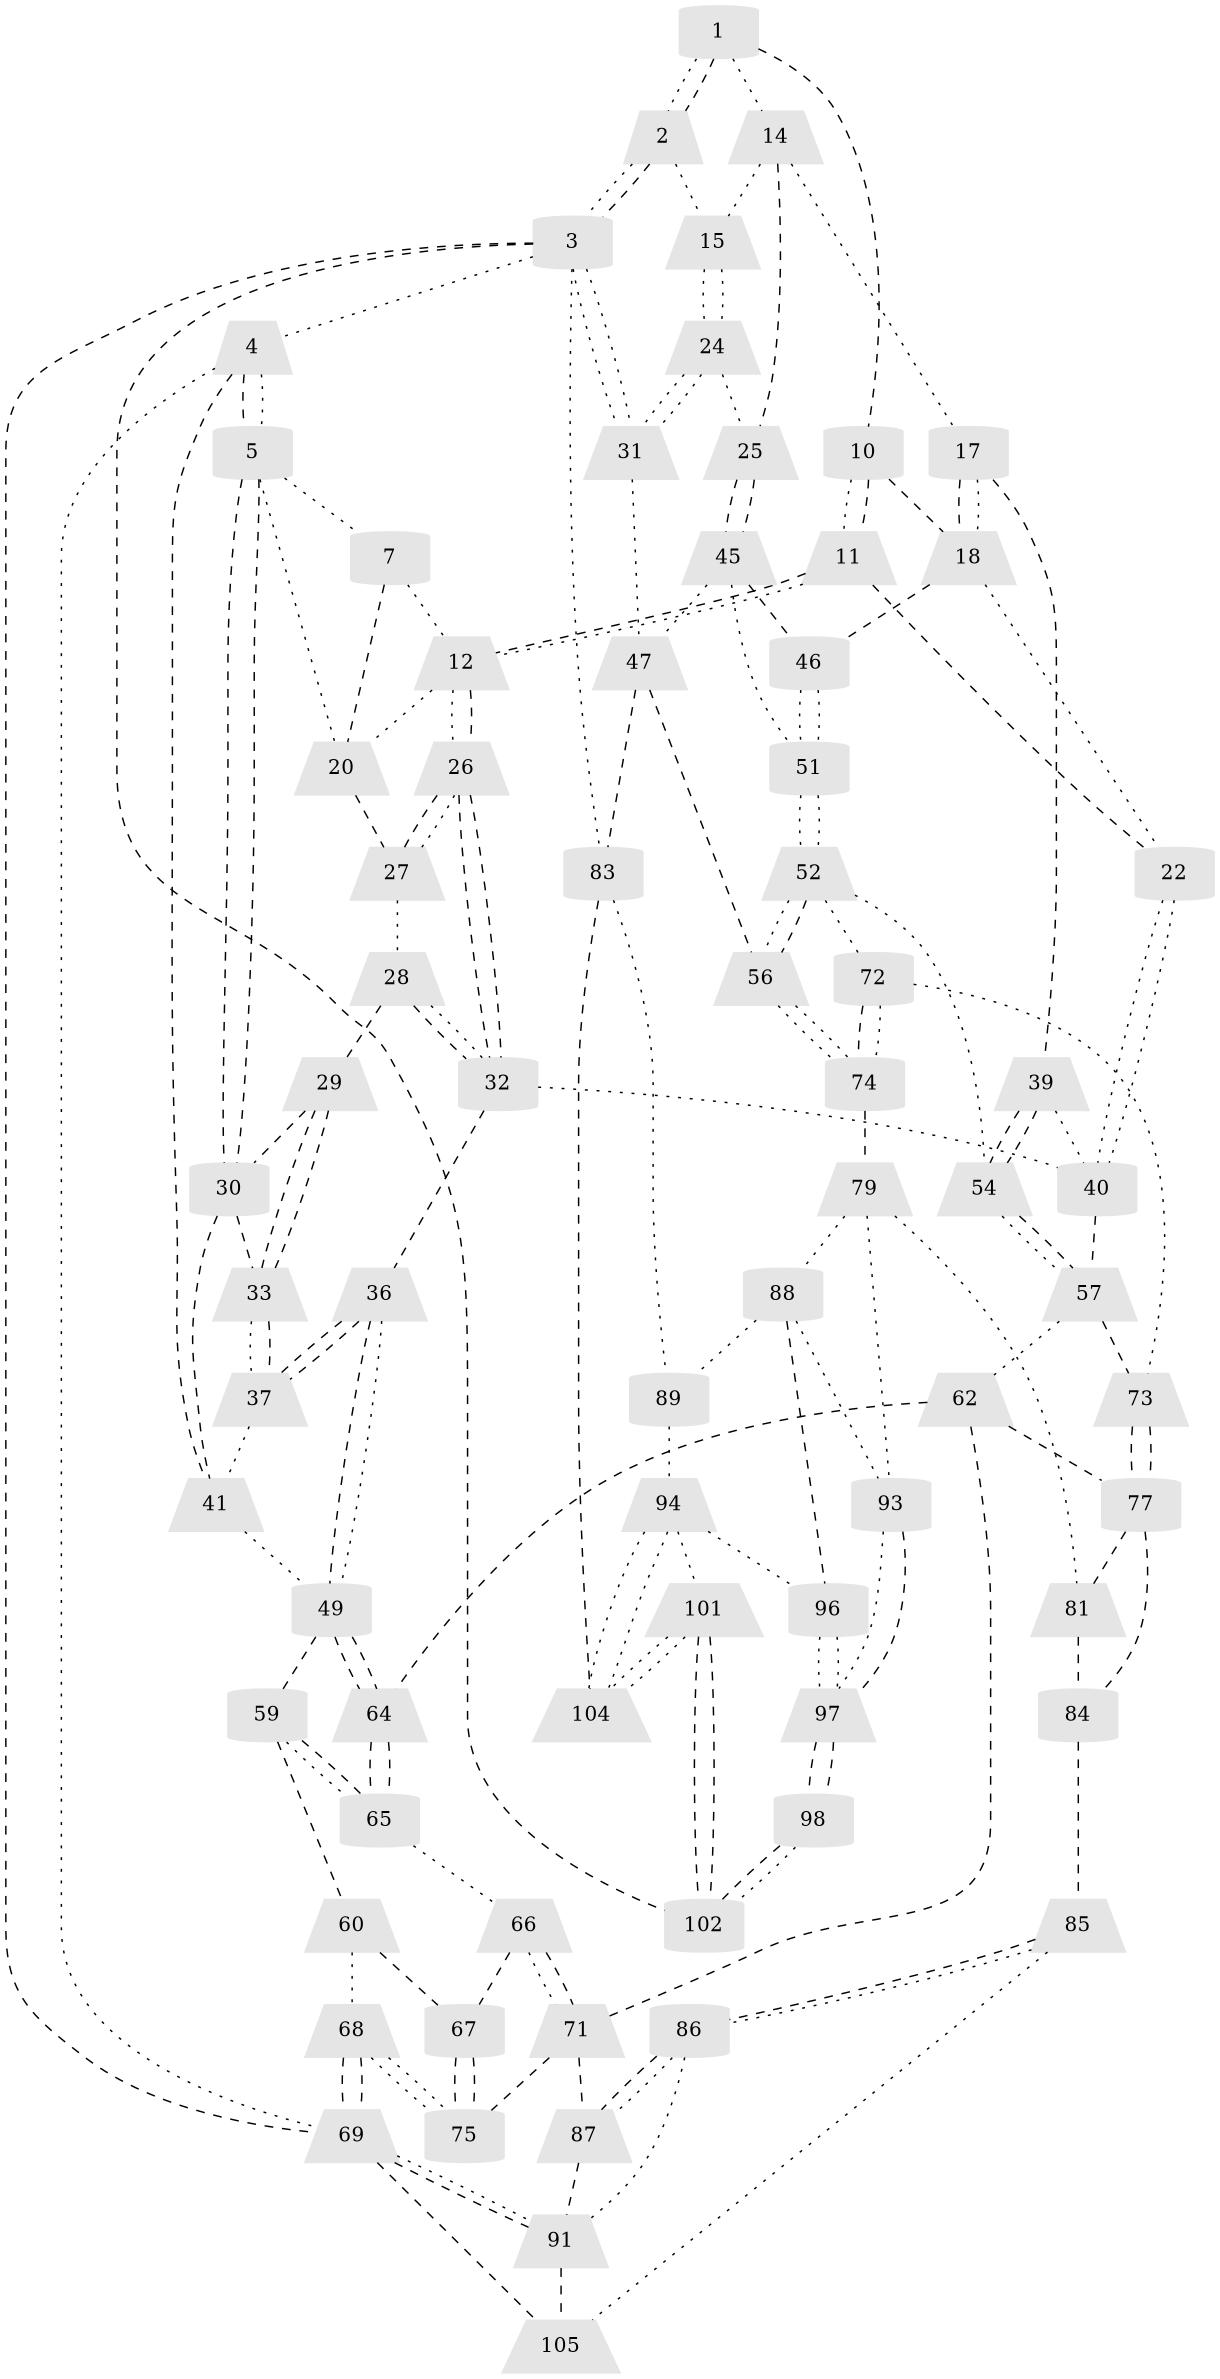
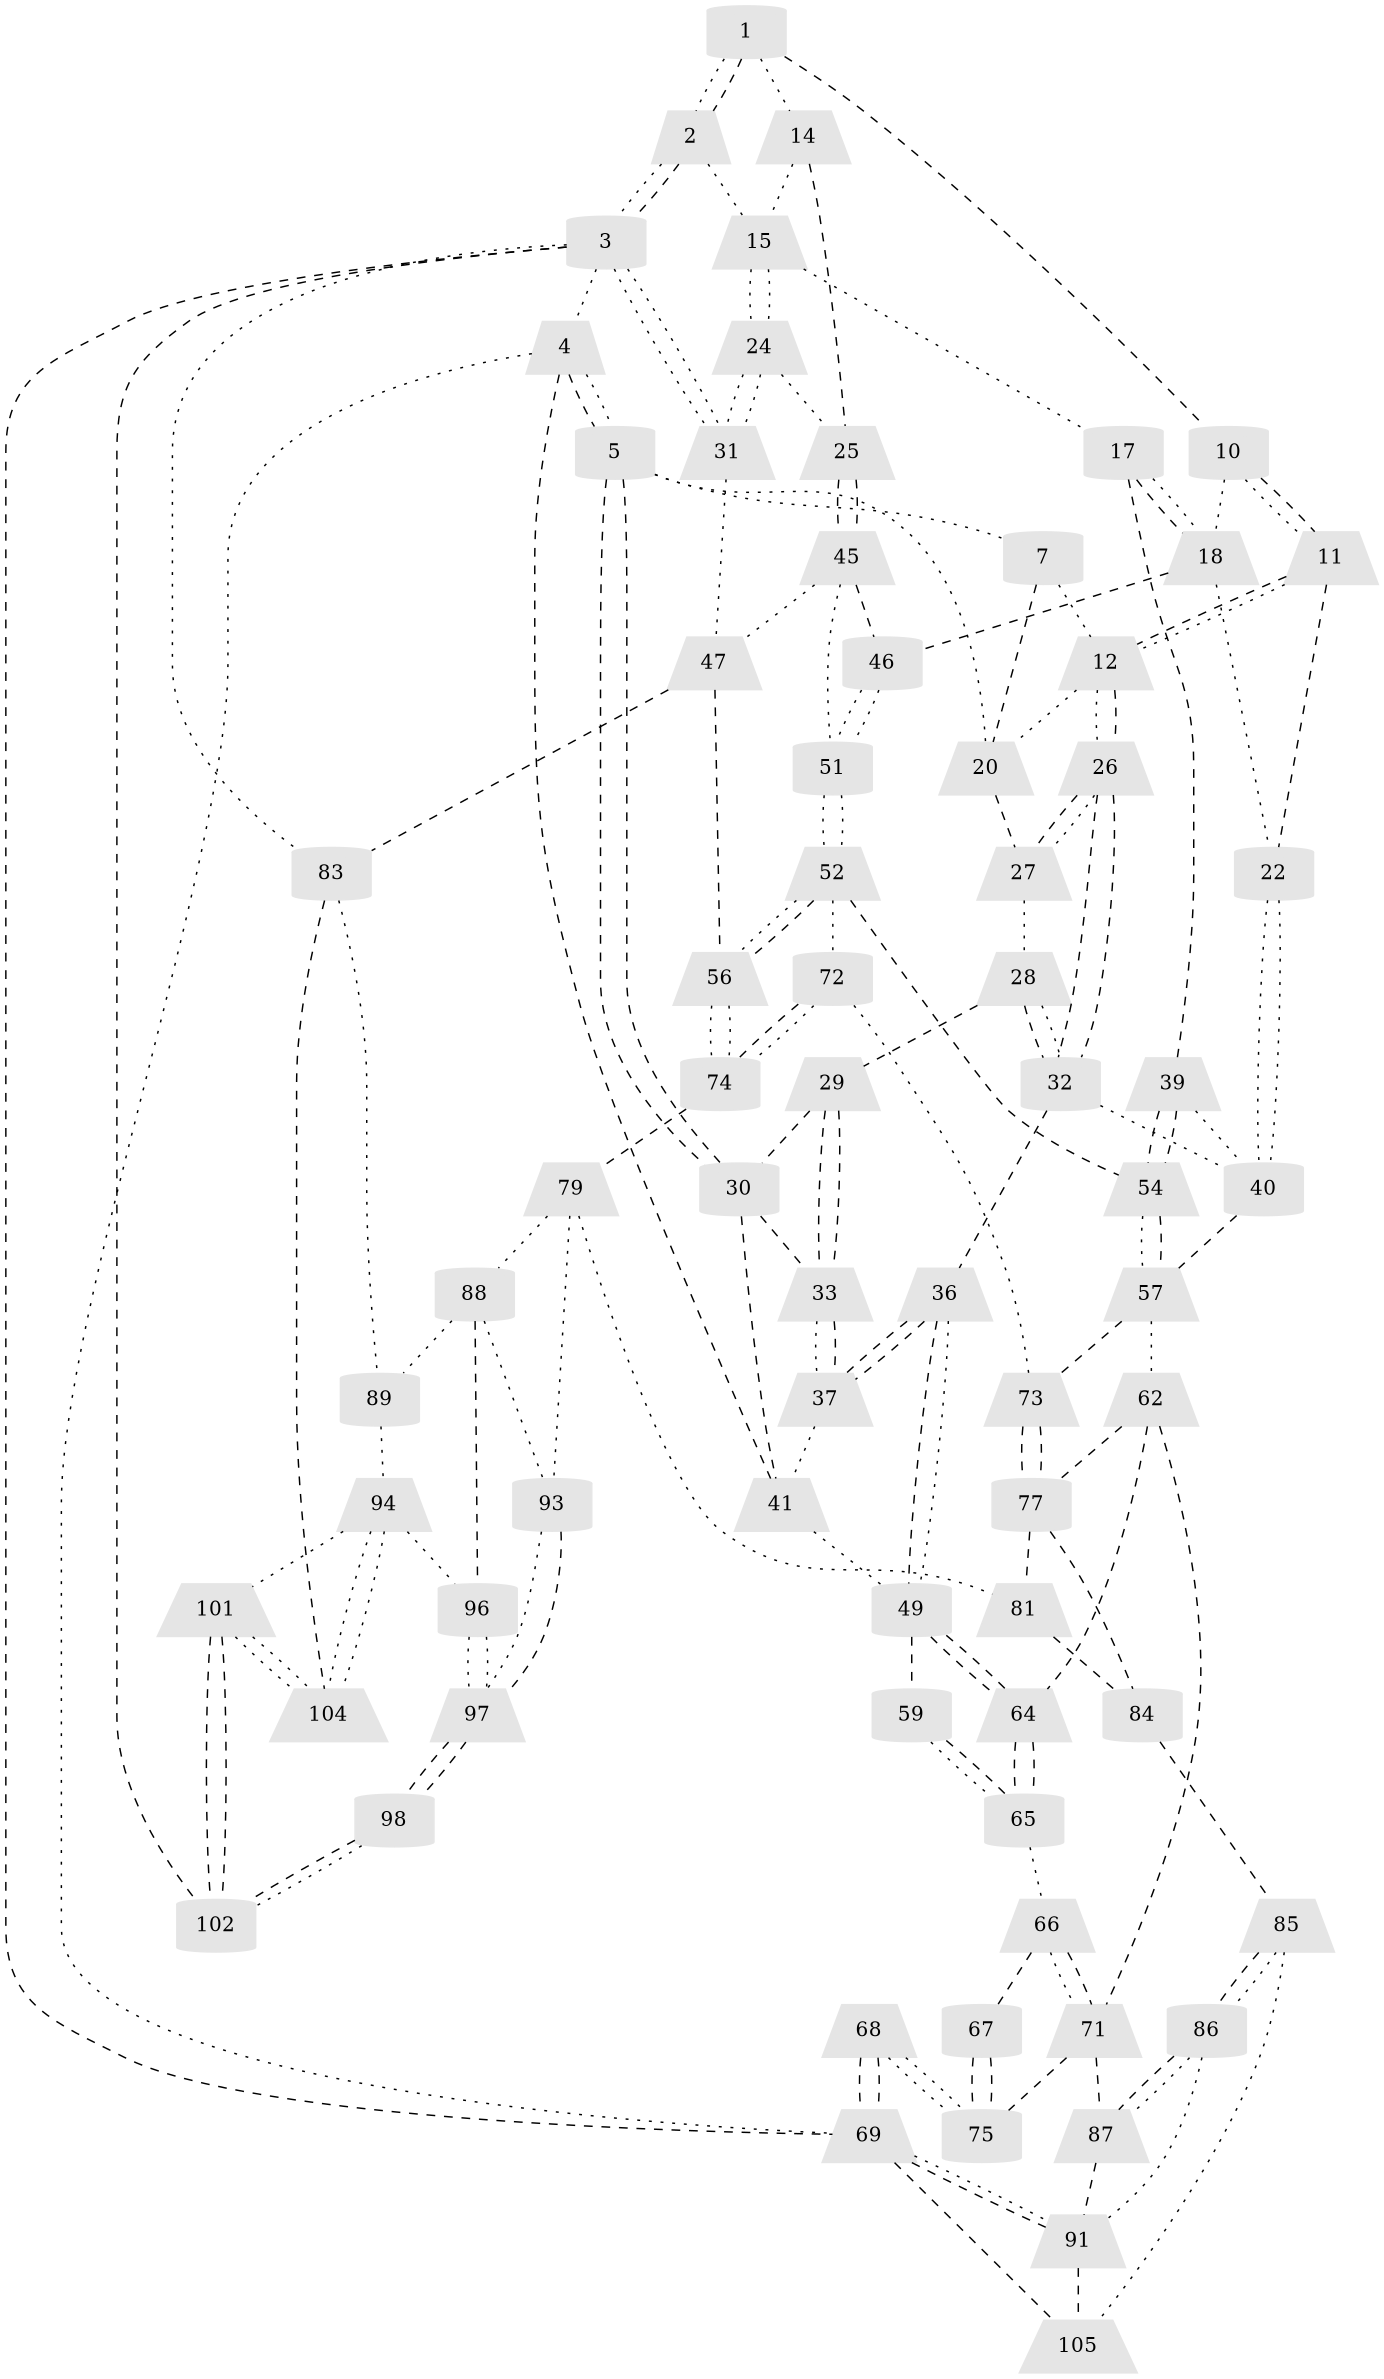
edge "14" -- "17": now "15" -- "17"
edge "10" -- "18": style dashed -> dotted
edge "52" -- "54": style dotted -> dashed
node "60": removed
